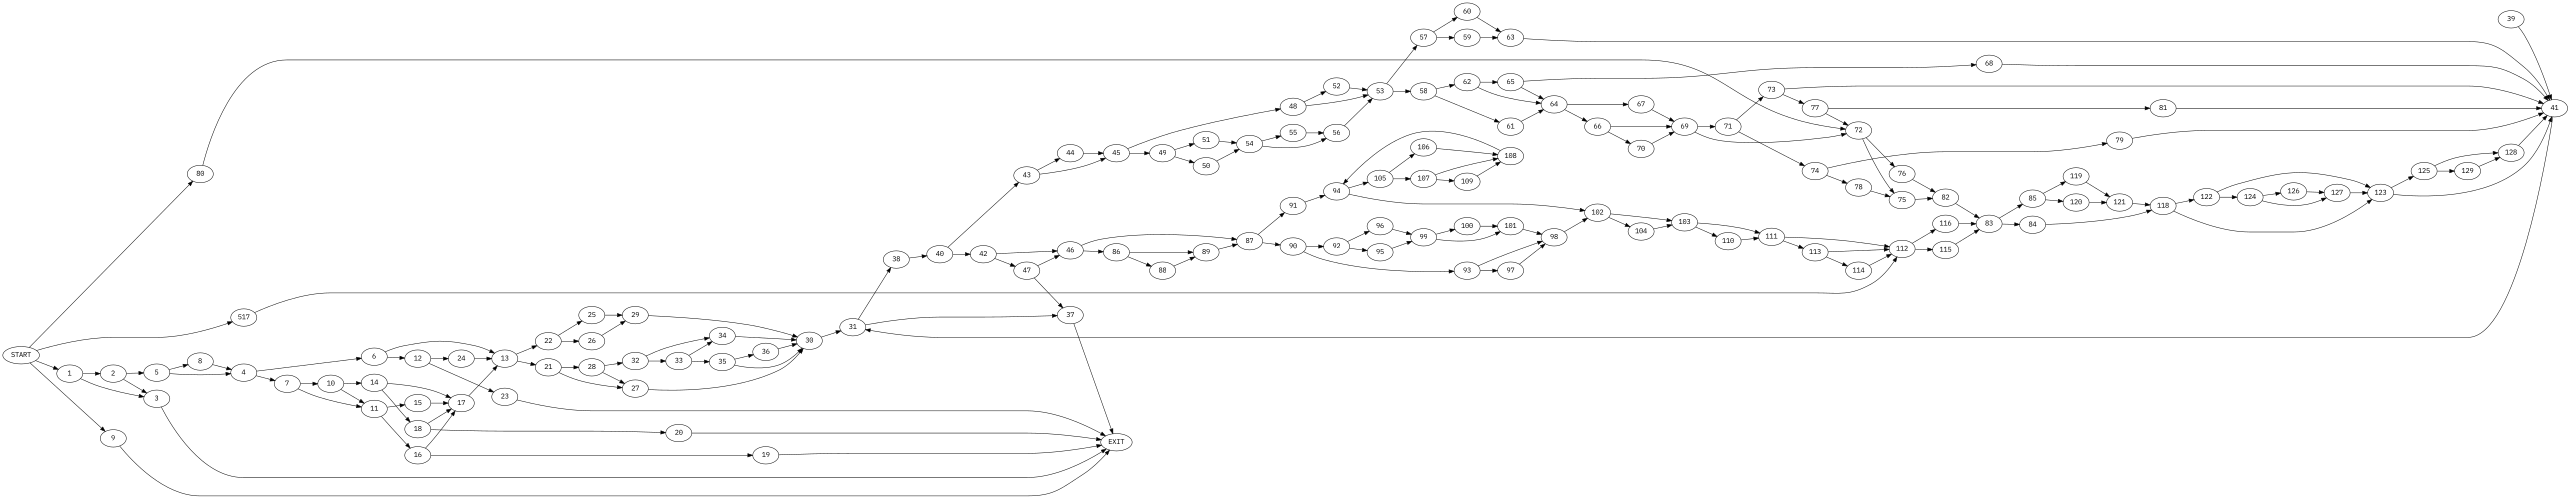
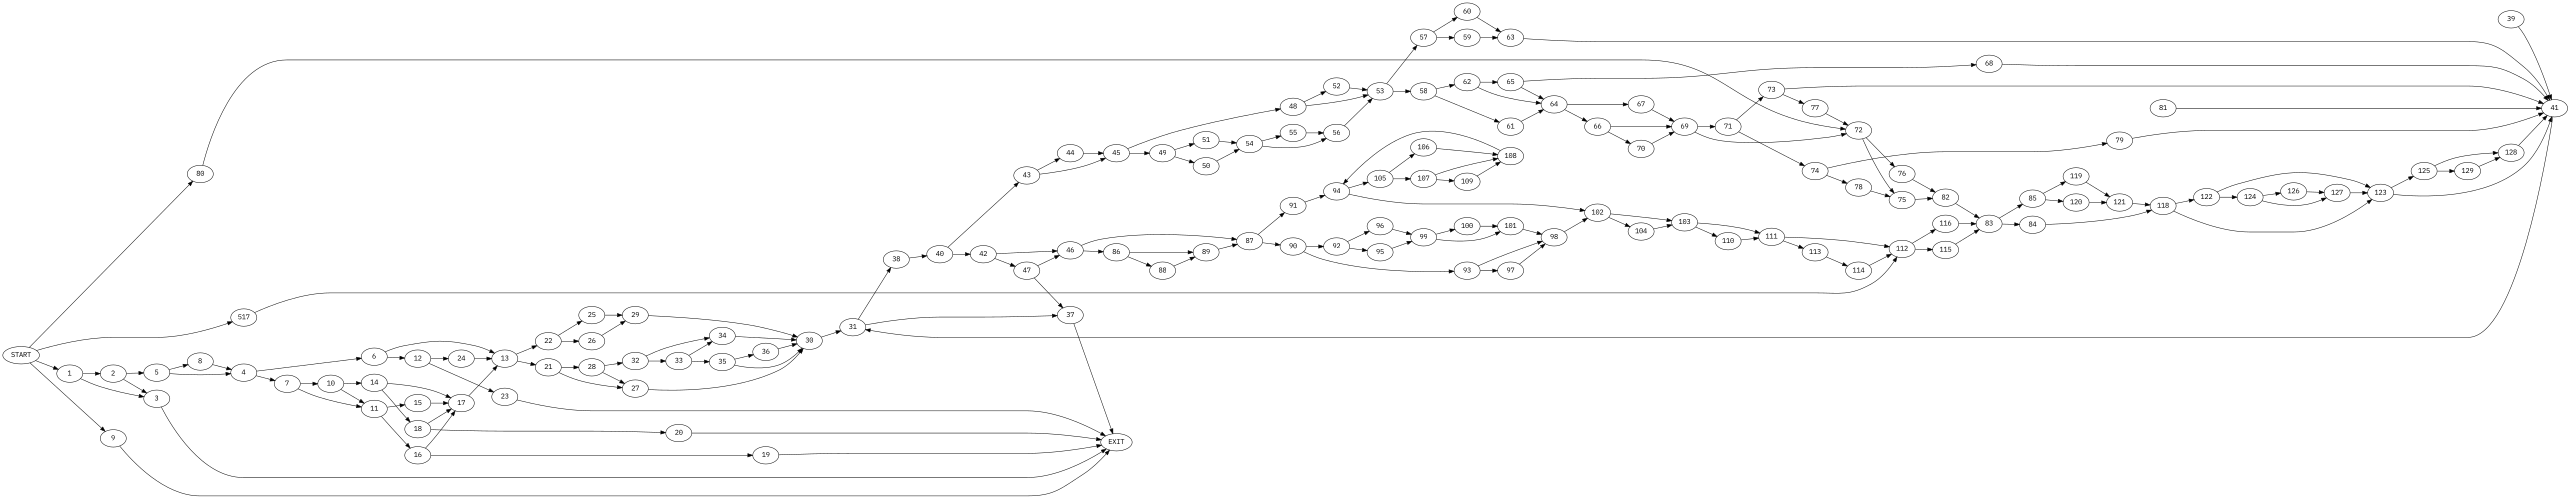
edge "77" -> "81": removed
edge "113" -> "112": removed
